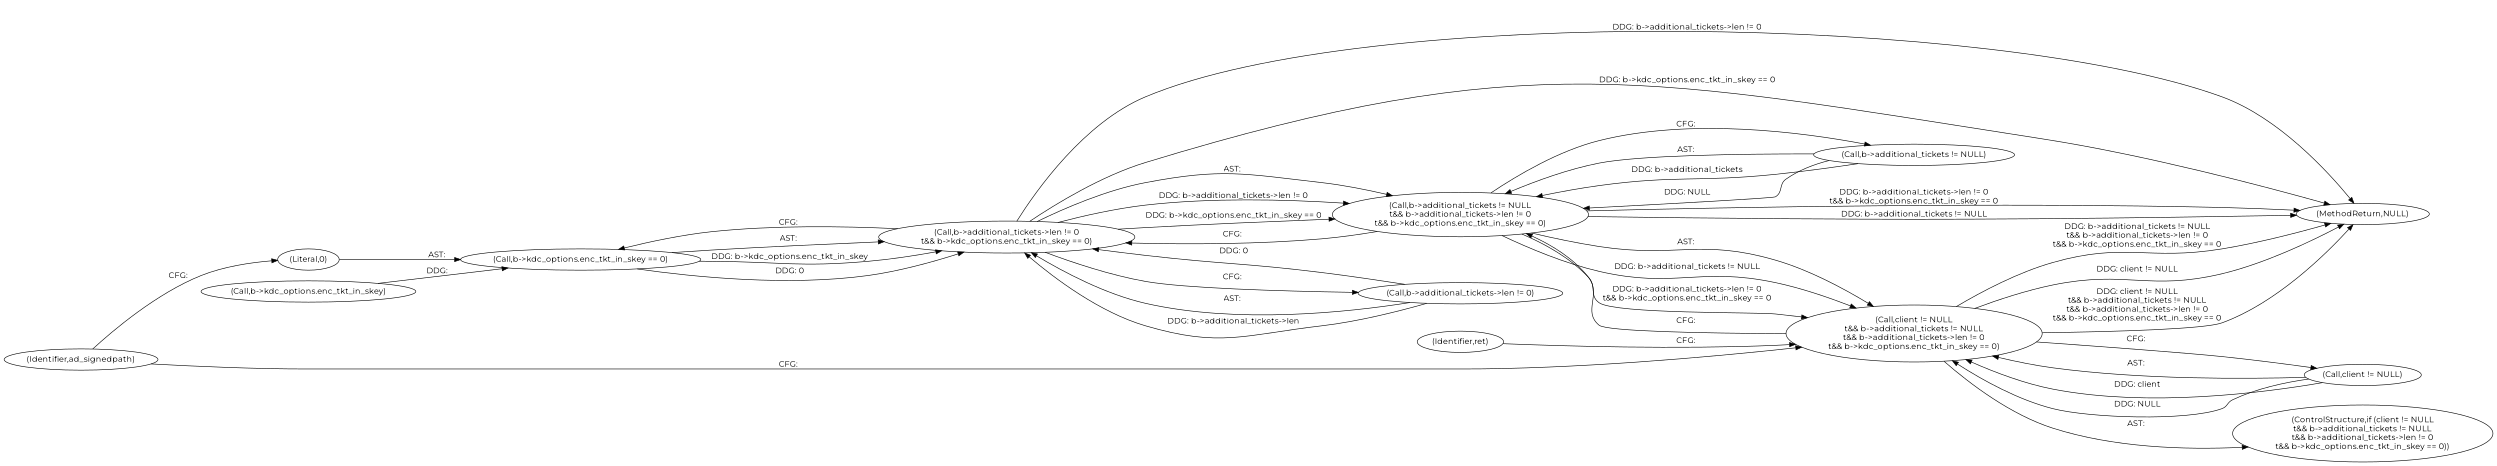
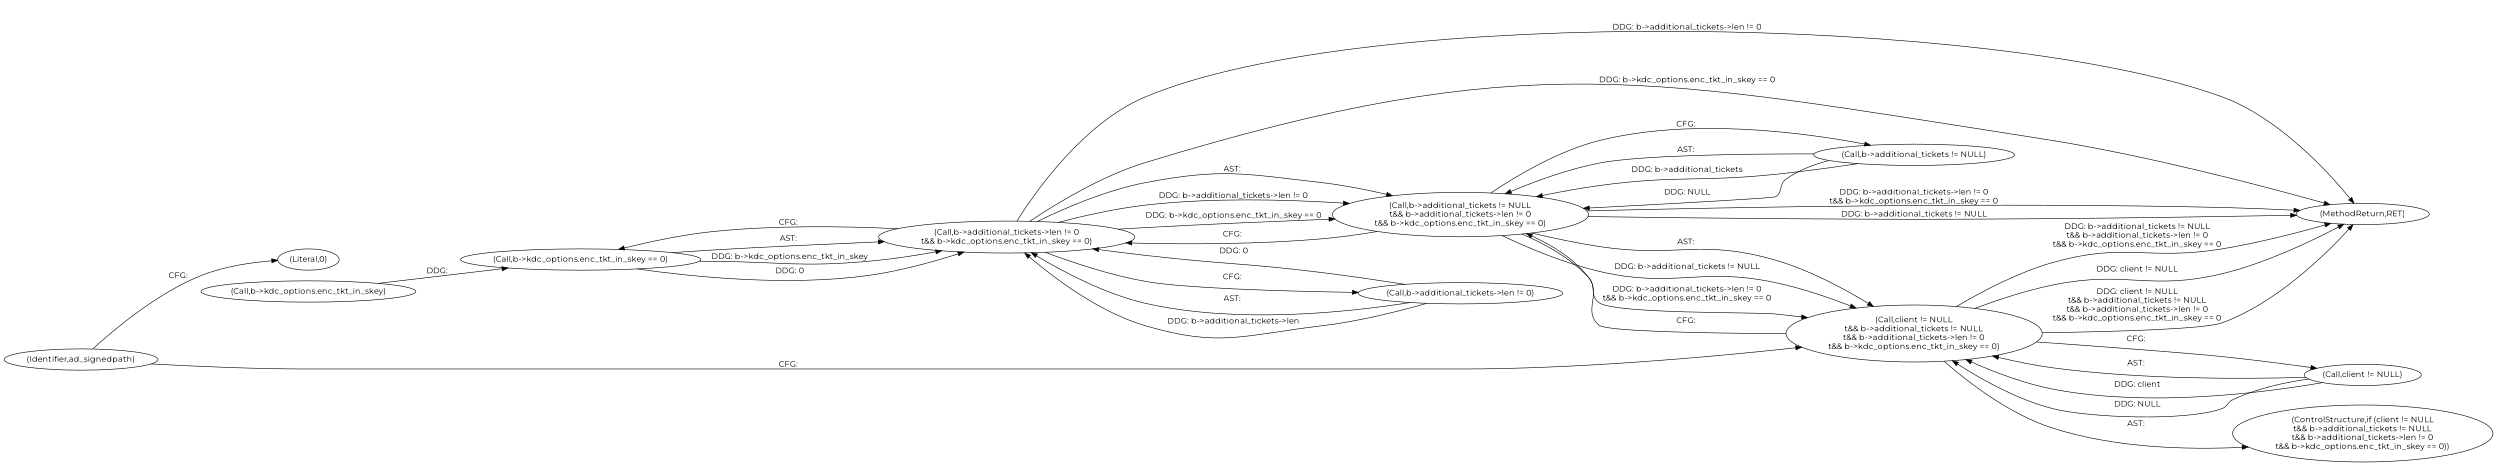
node "(MethodReturn,NULL)": label "(MethodReturn,NULL)" -> "(MethodReturn,RET)"
edge "(Literal,0)" -> "(Call,b->kdc_options.enc_tkt_in_skey == 0)": removed, label "AST:"
node "(Identifier,ret)": removed
